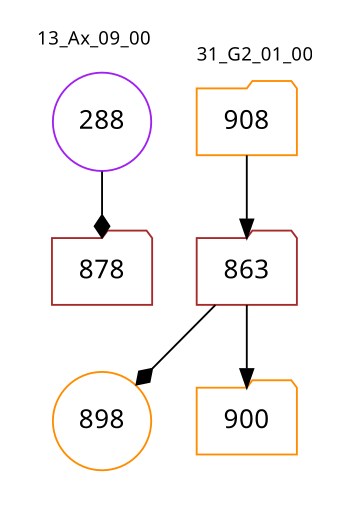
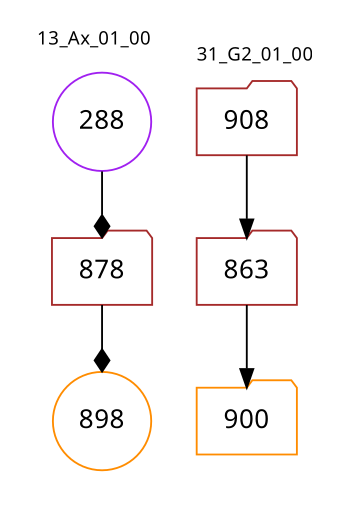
cluster "13_Ax_09_00": label "13_Ax_09_00" -> "13_Ax_01_00"
node "908": color darkorange -> brown
edge "863" -> "898": now "878" -> "898"
